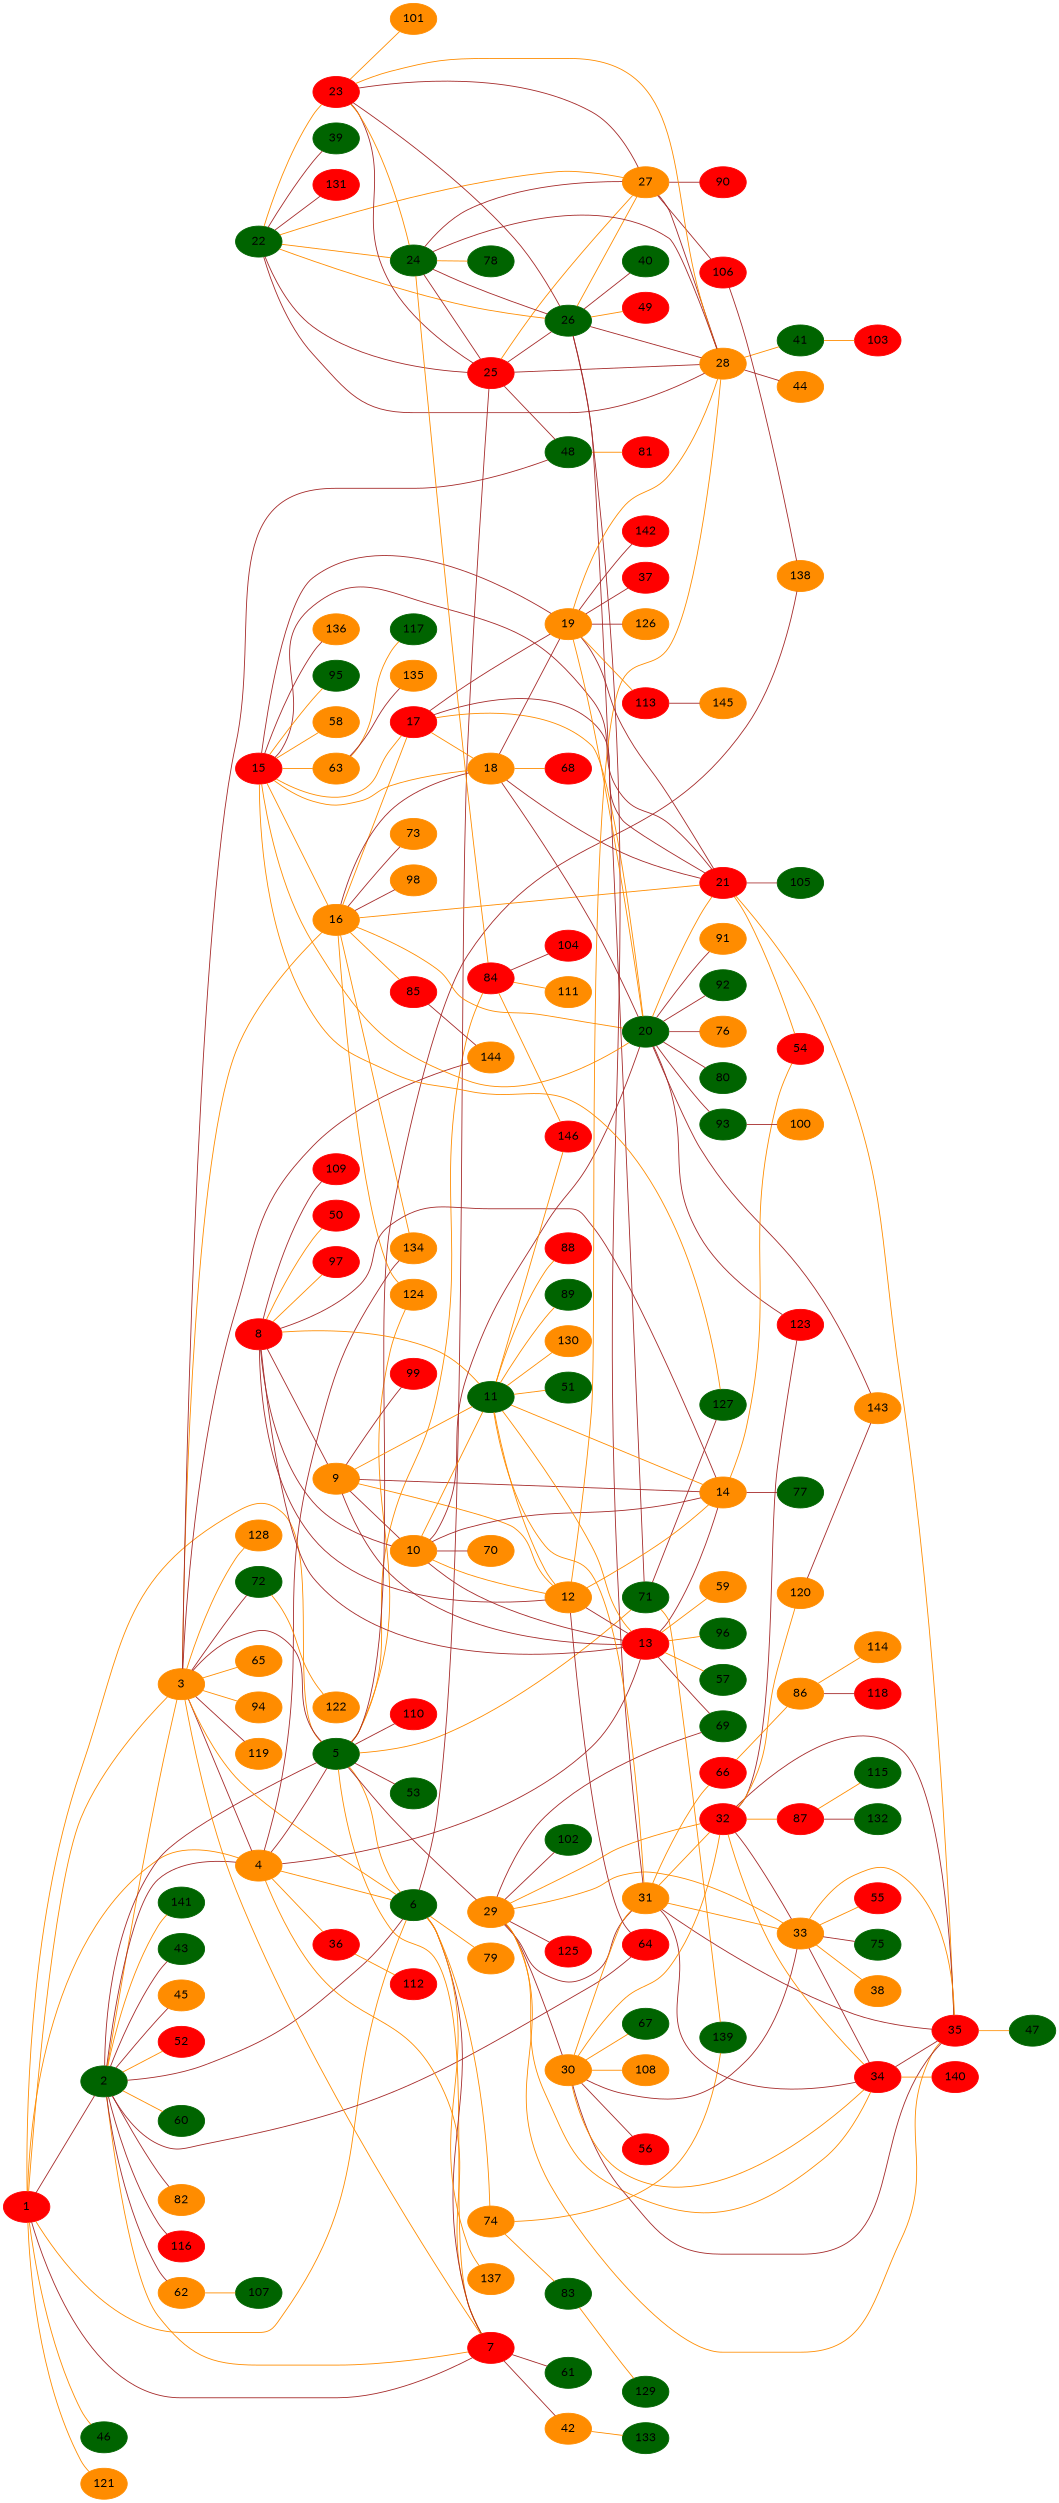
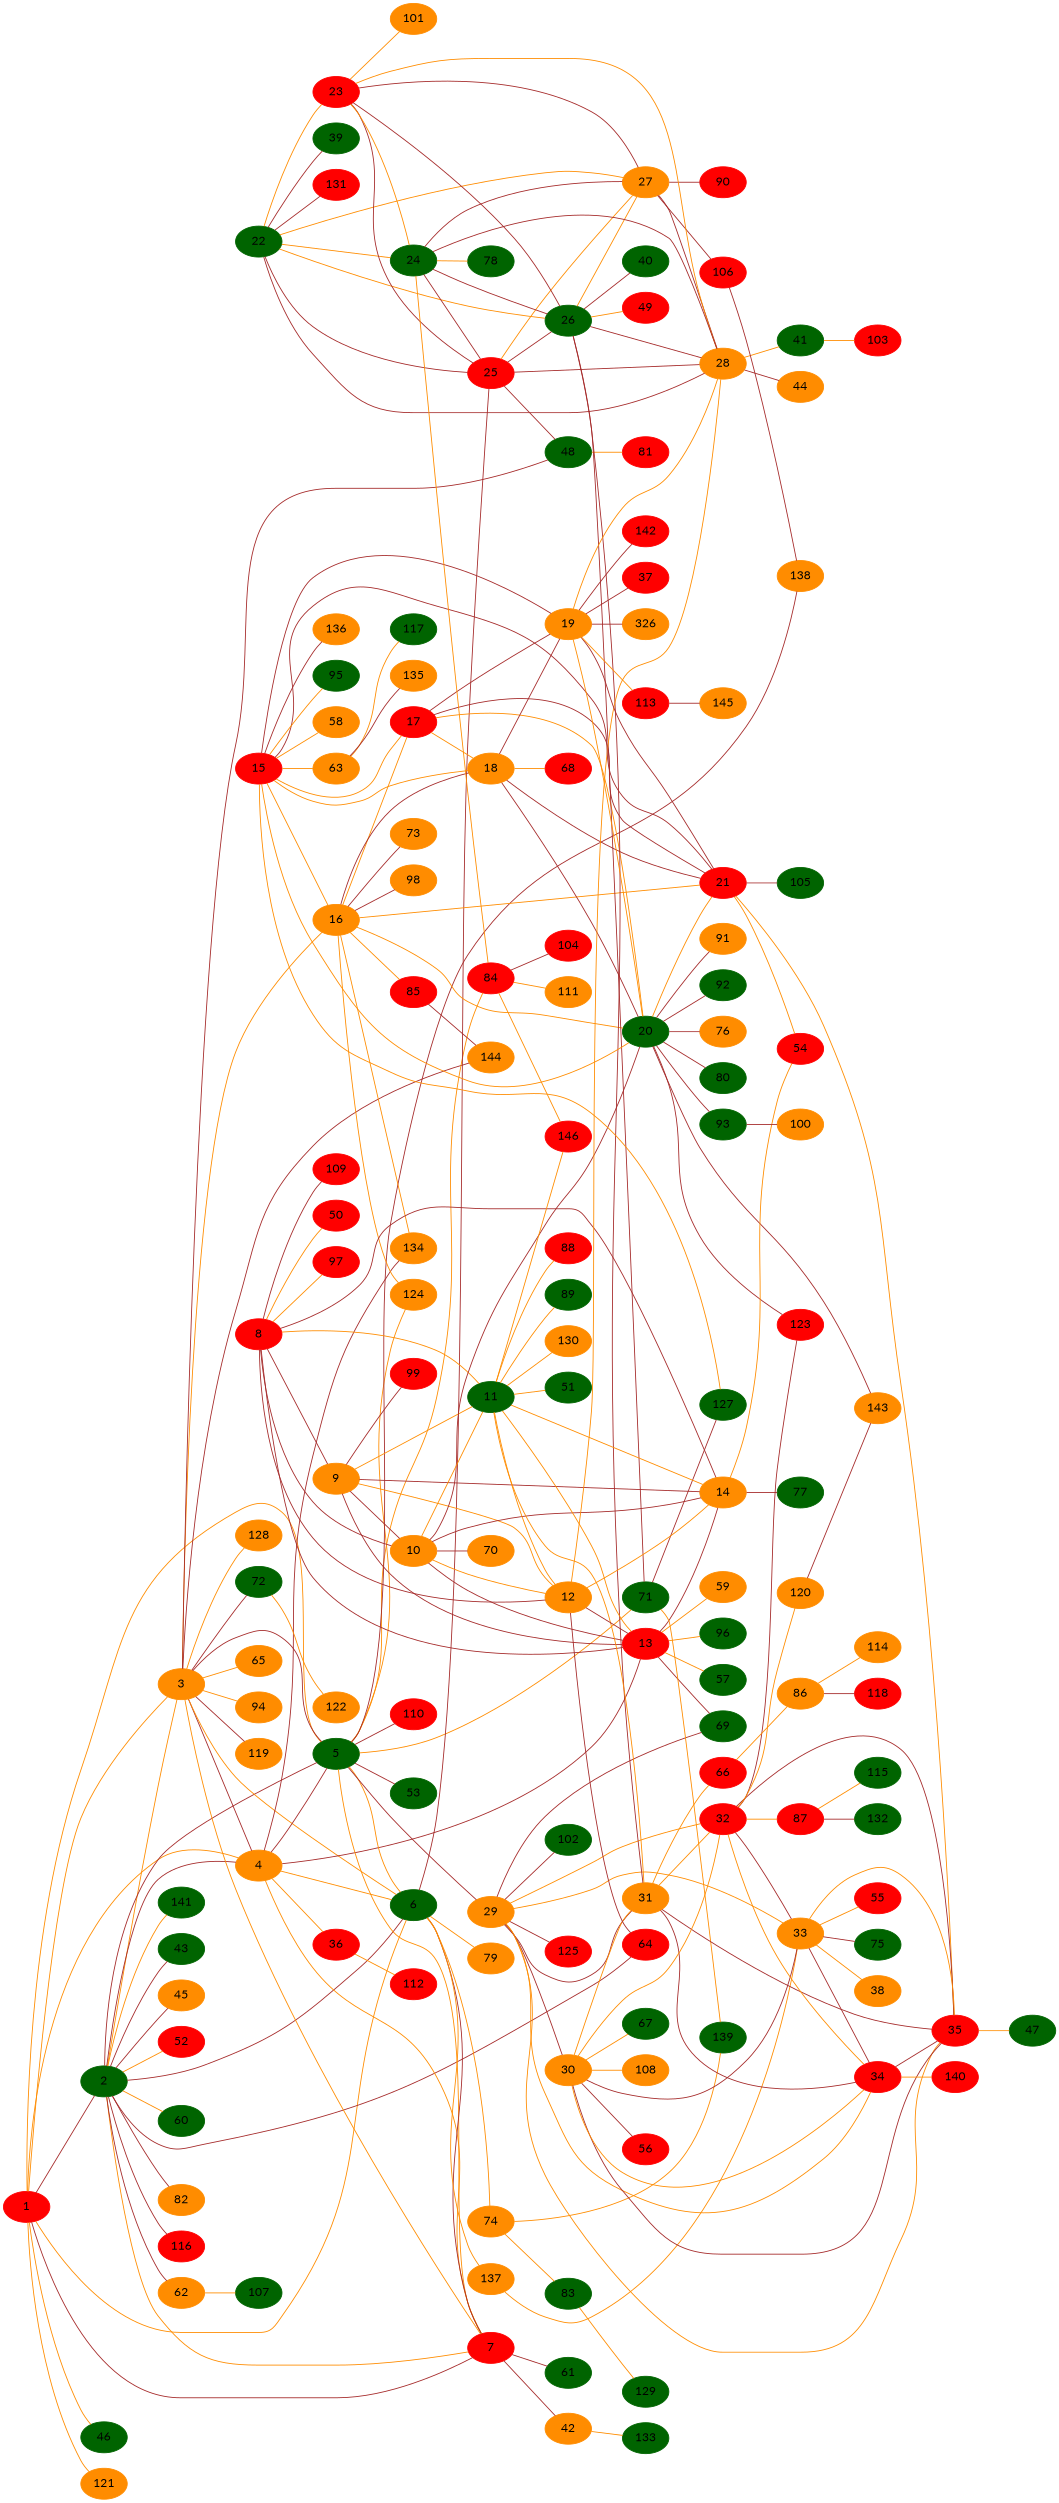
node "126": label "126" -> "326"
edge "31" -- "33": now "137" -- "33"
